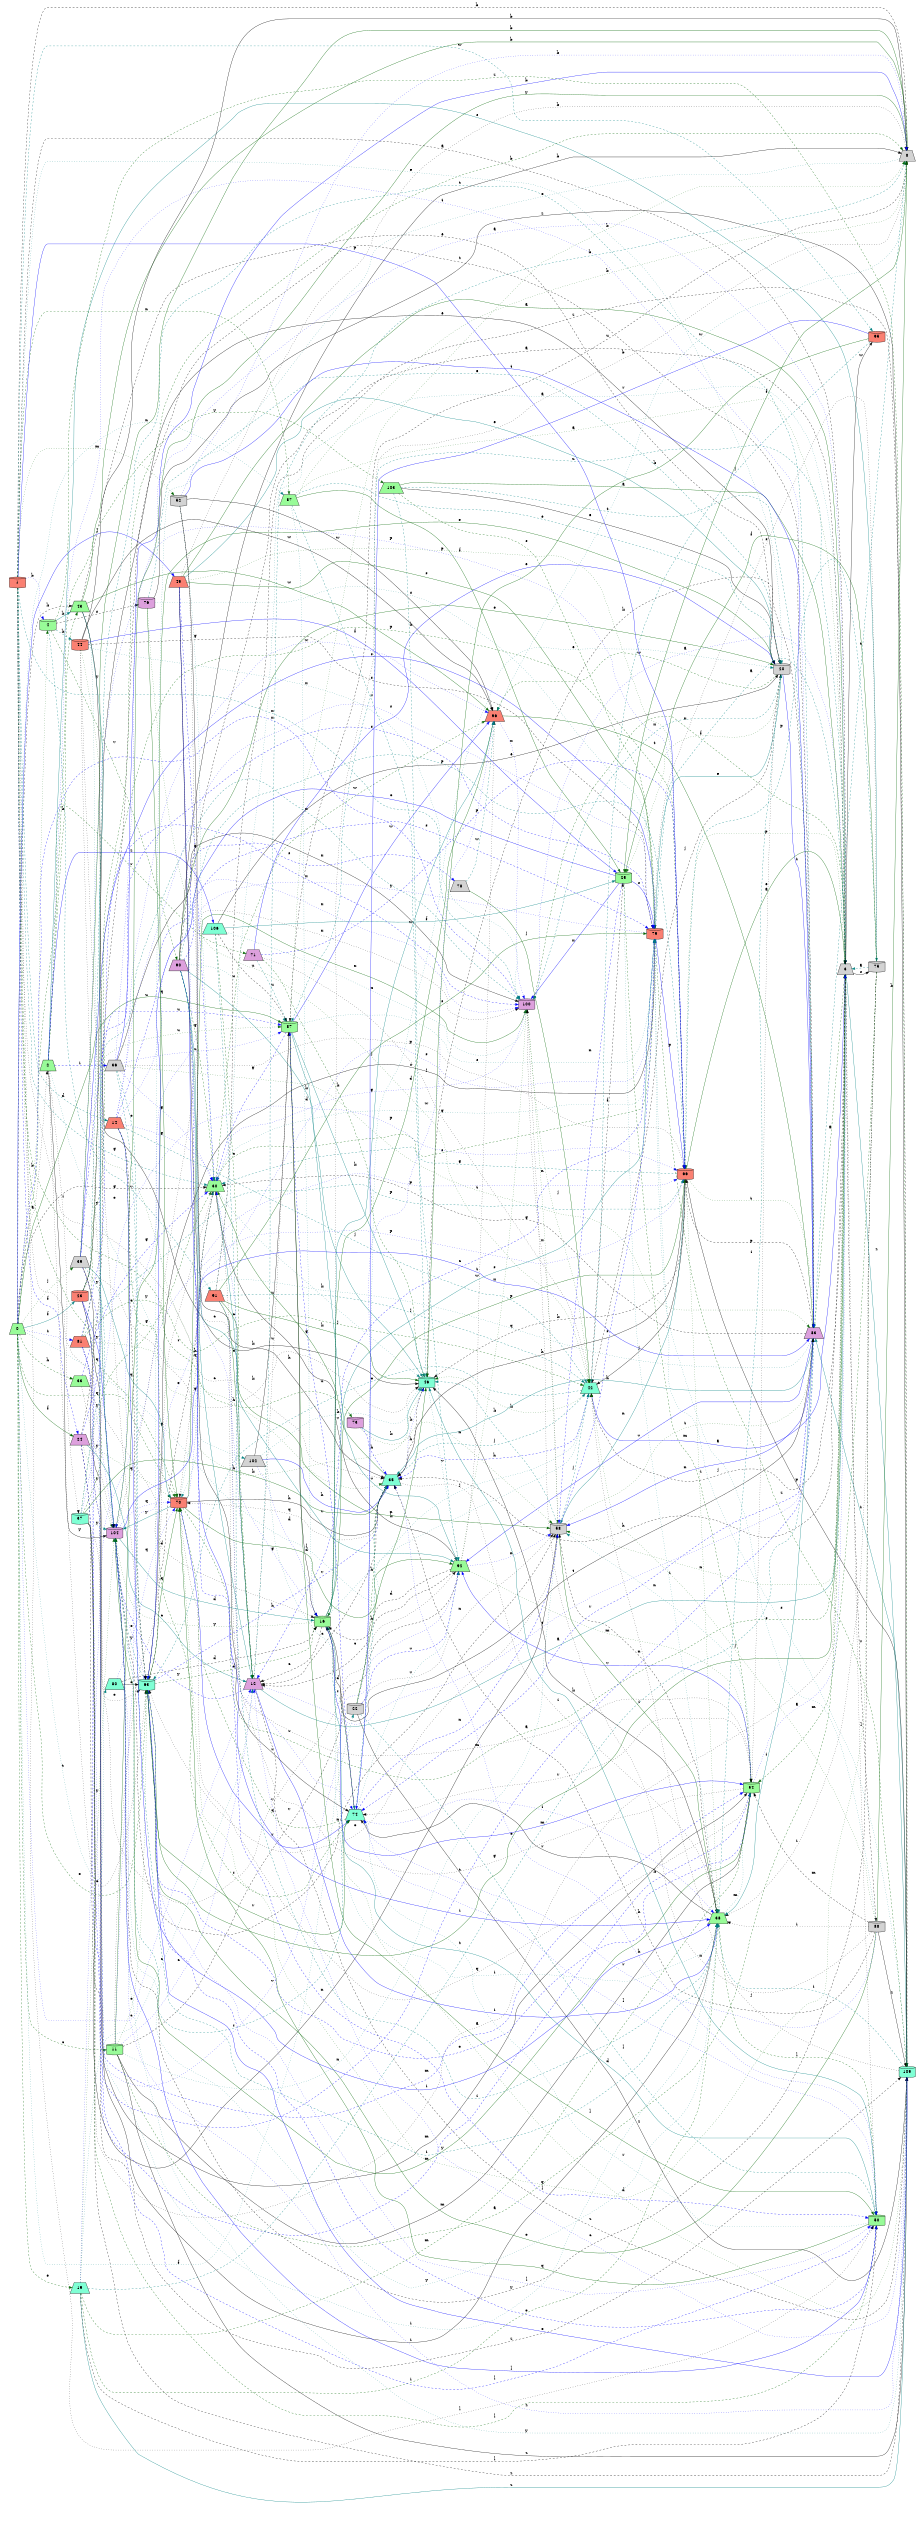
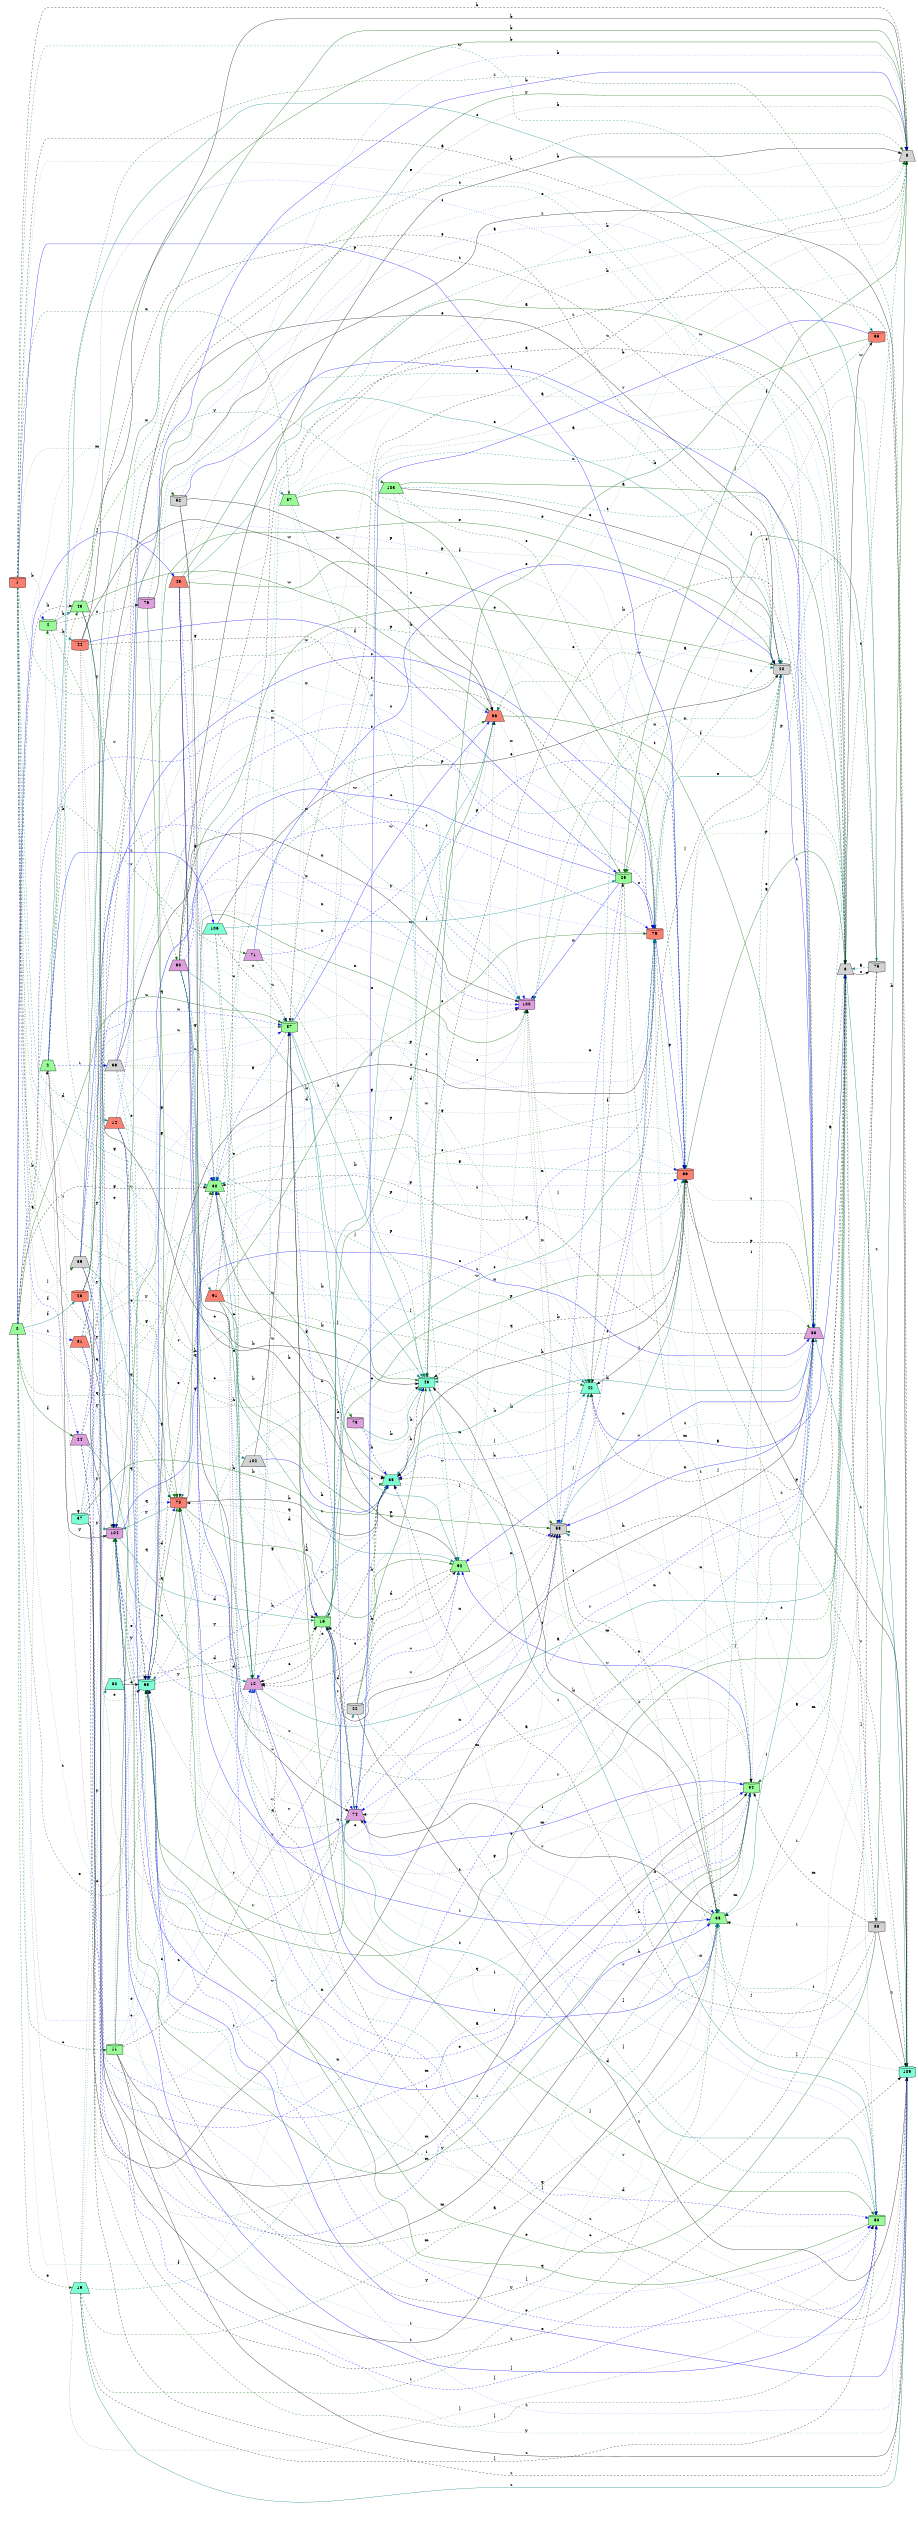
node "78": removed
node "33": removed
node "74": fillcolor aquamarine -> plum
